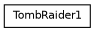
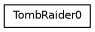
node "TombRaider1": label "TombRaider1" -> "TombRaider0"
